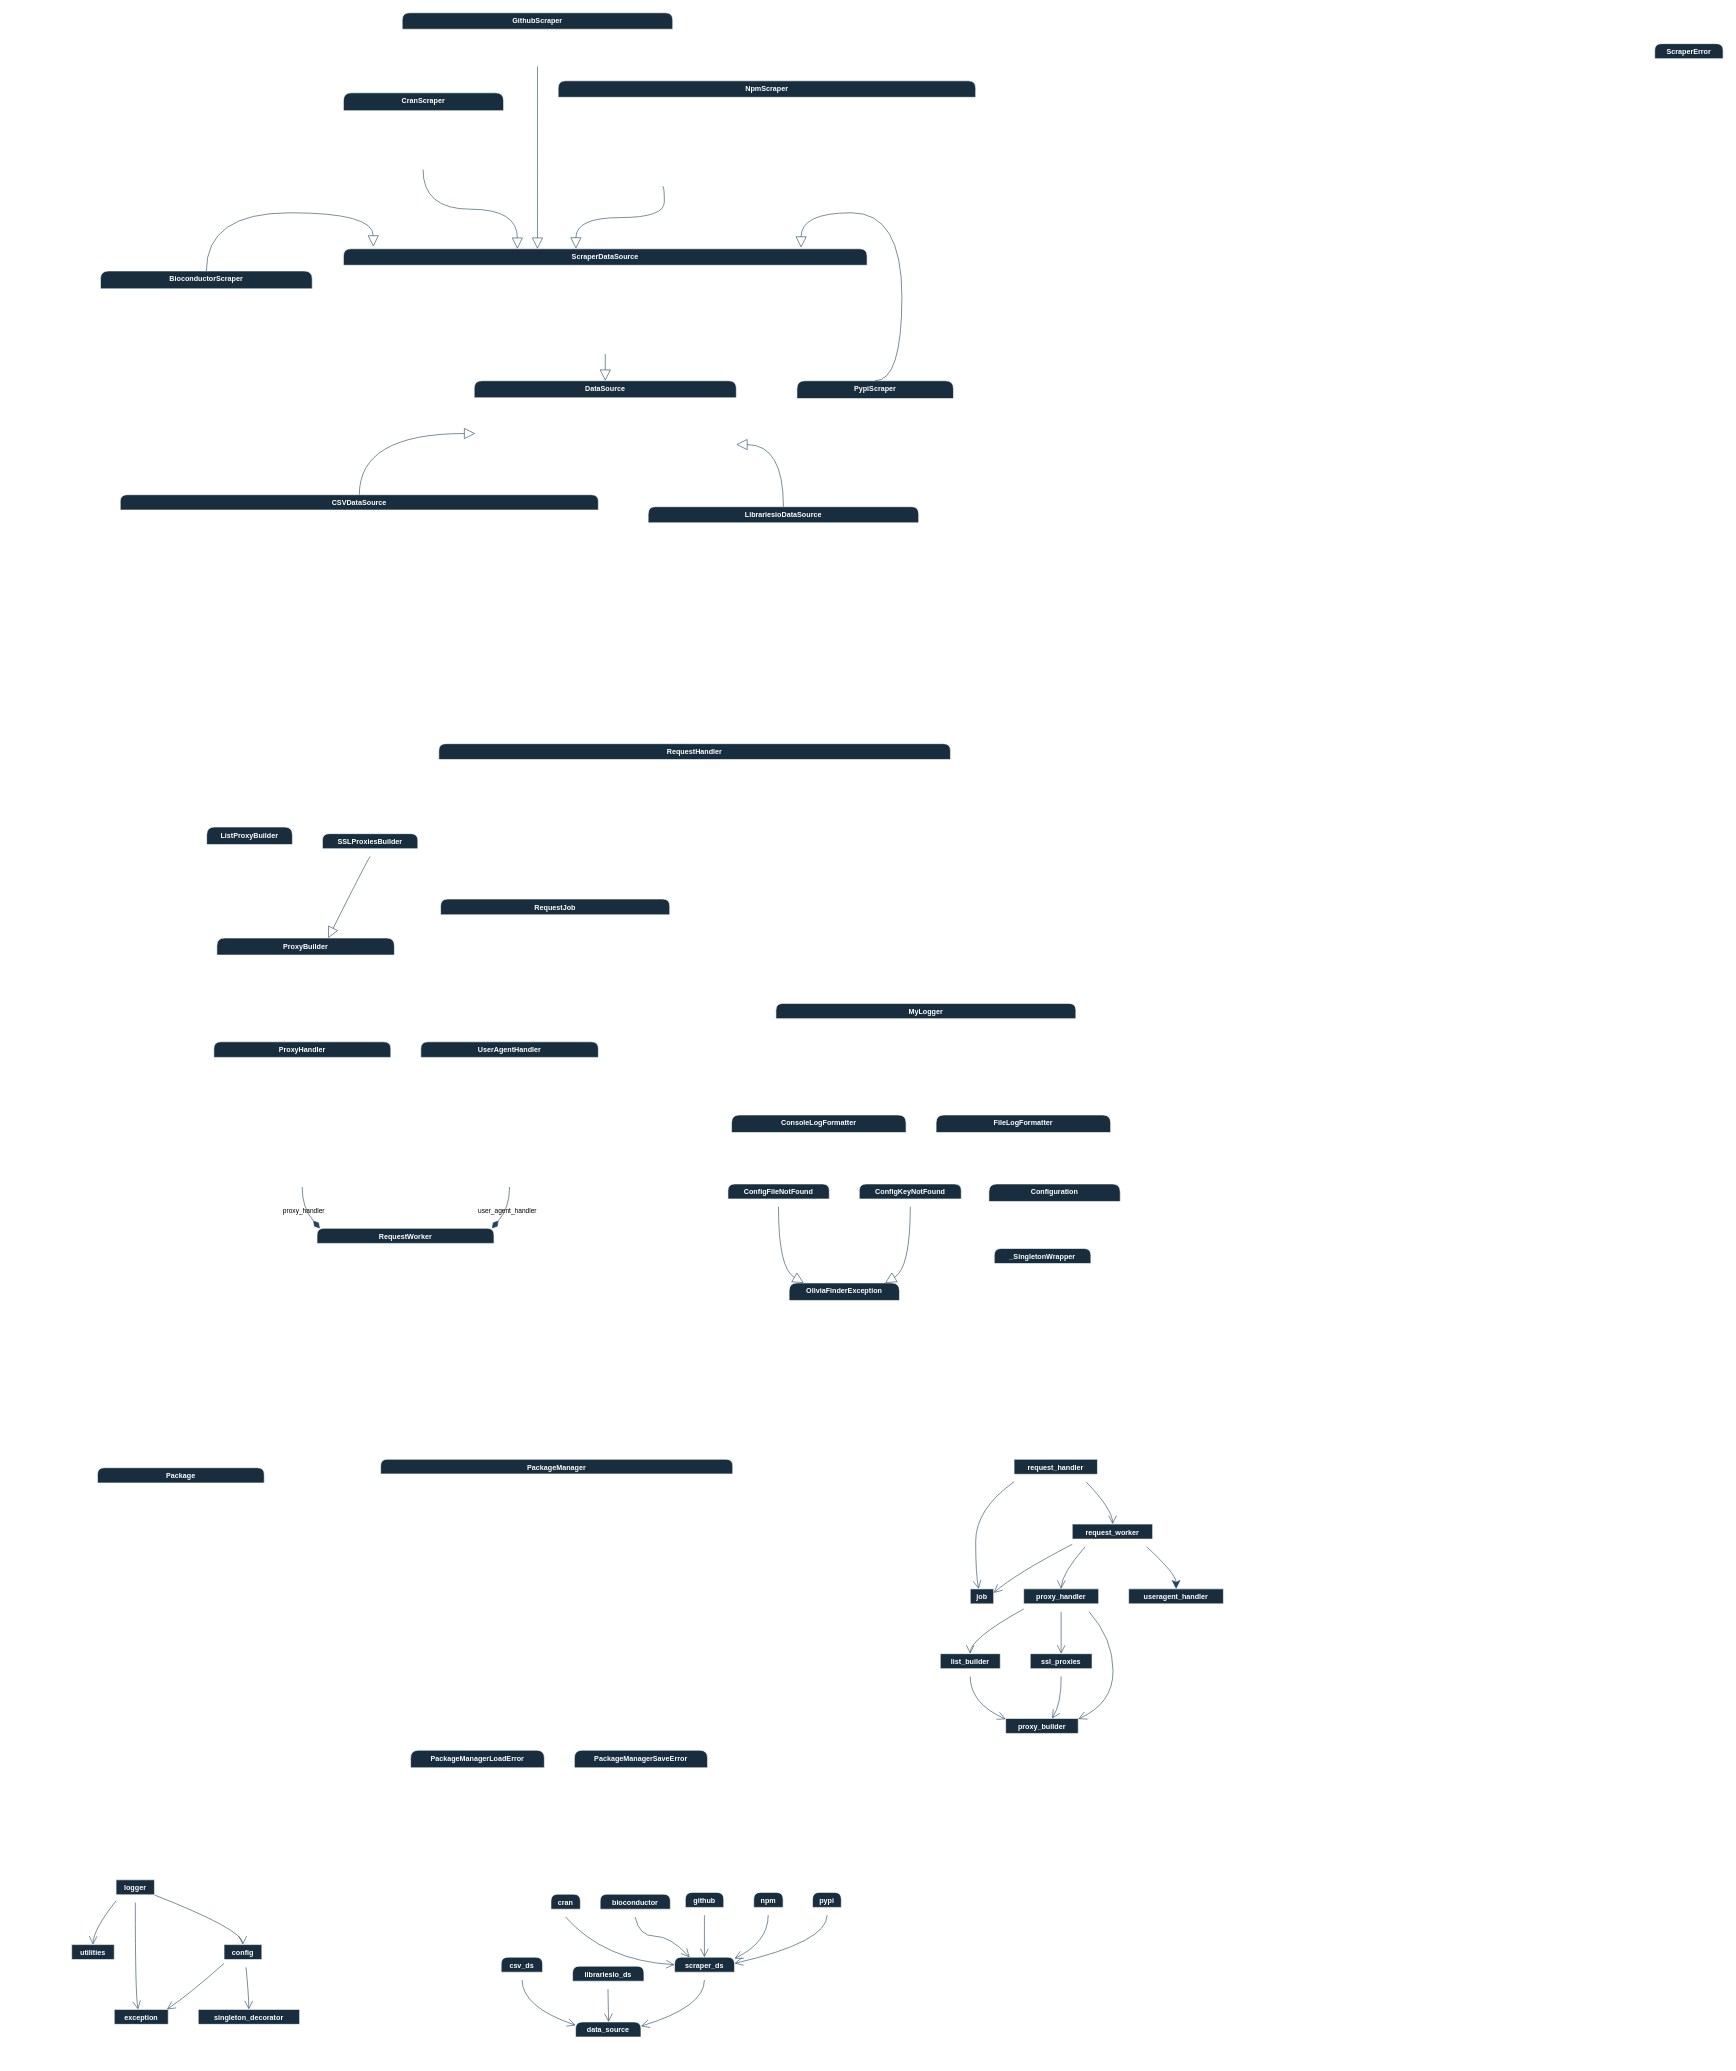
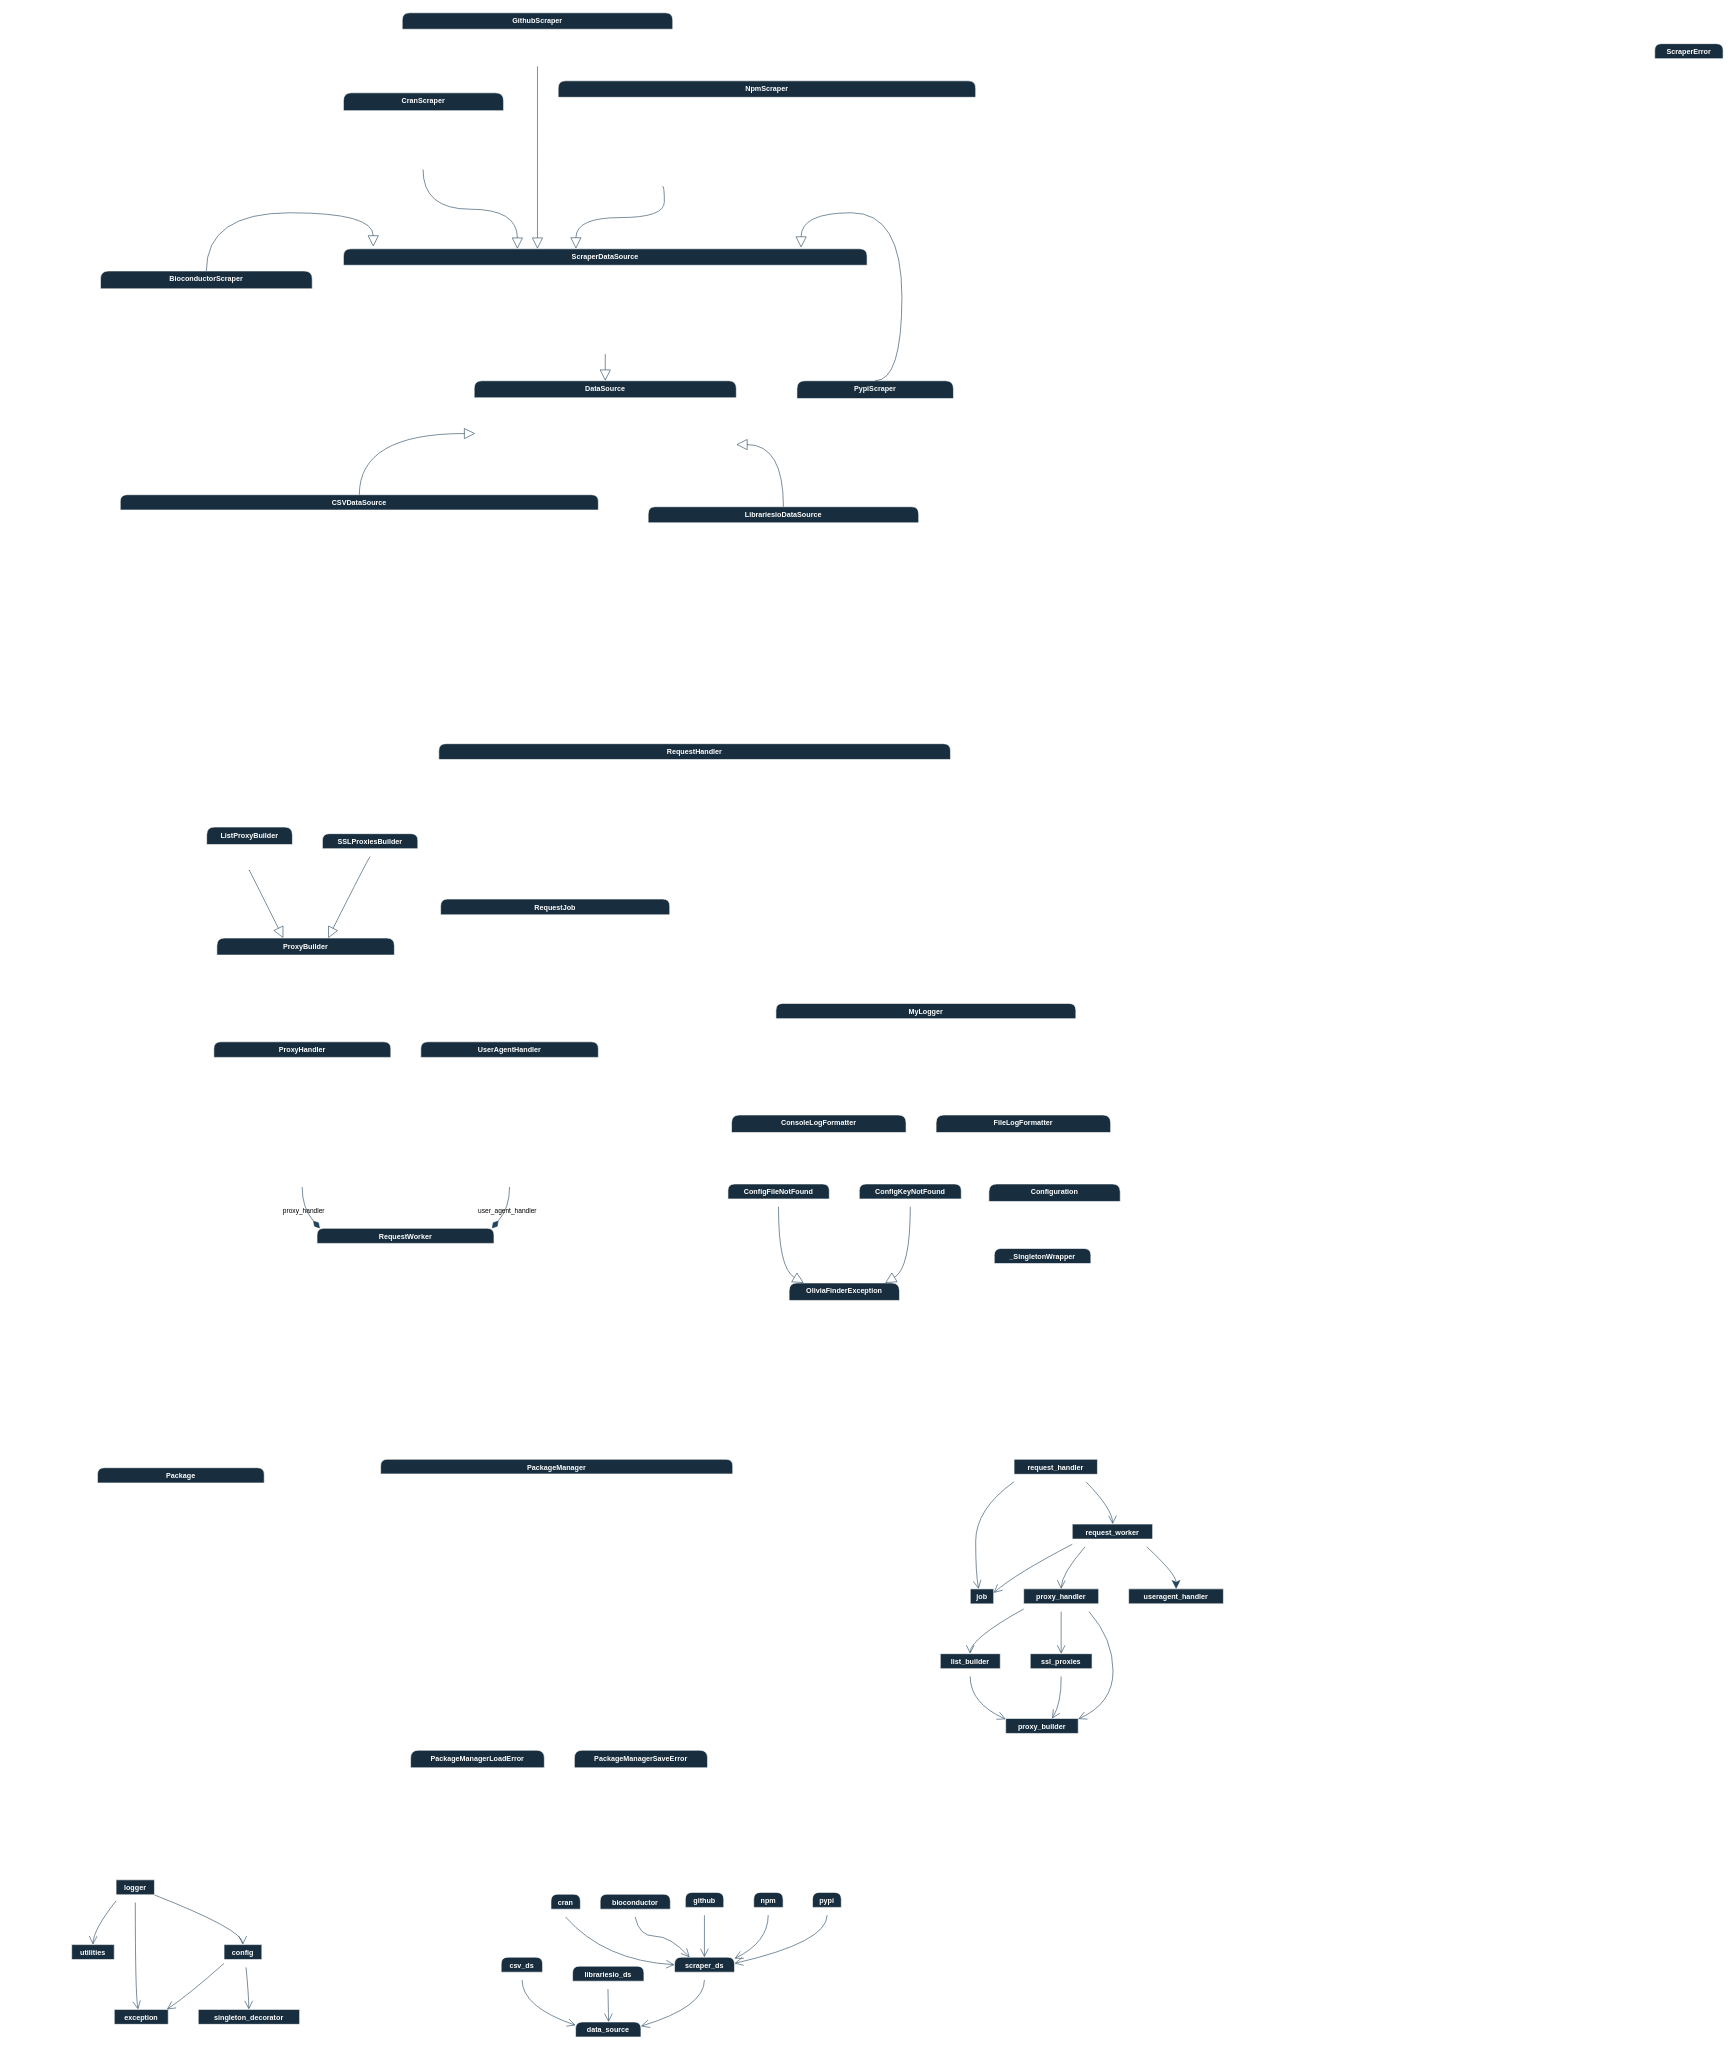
edge "ListProxyBuilder" -> "ProxyBuilder": added
